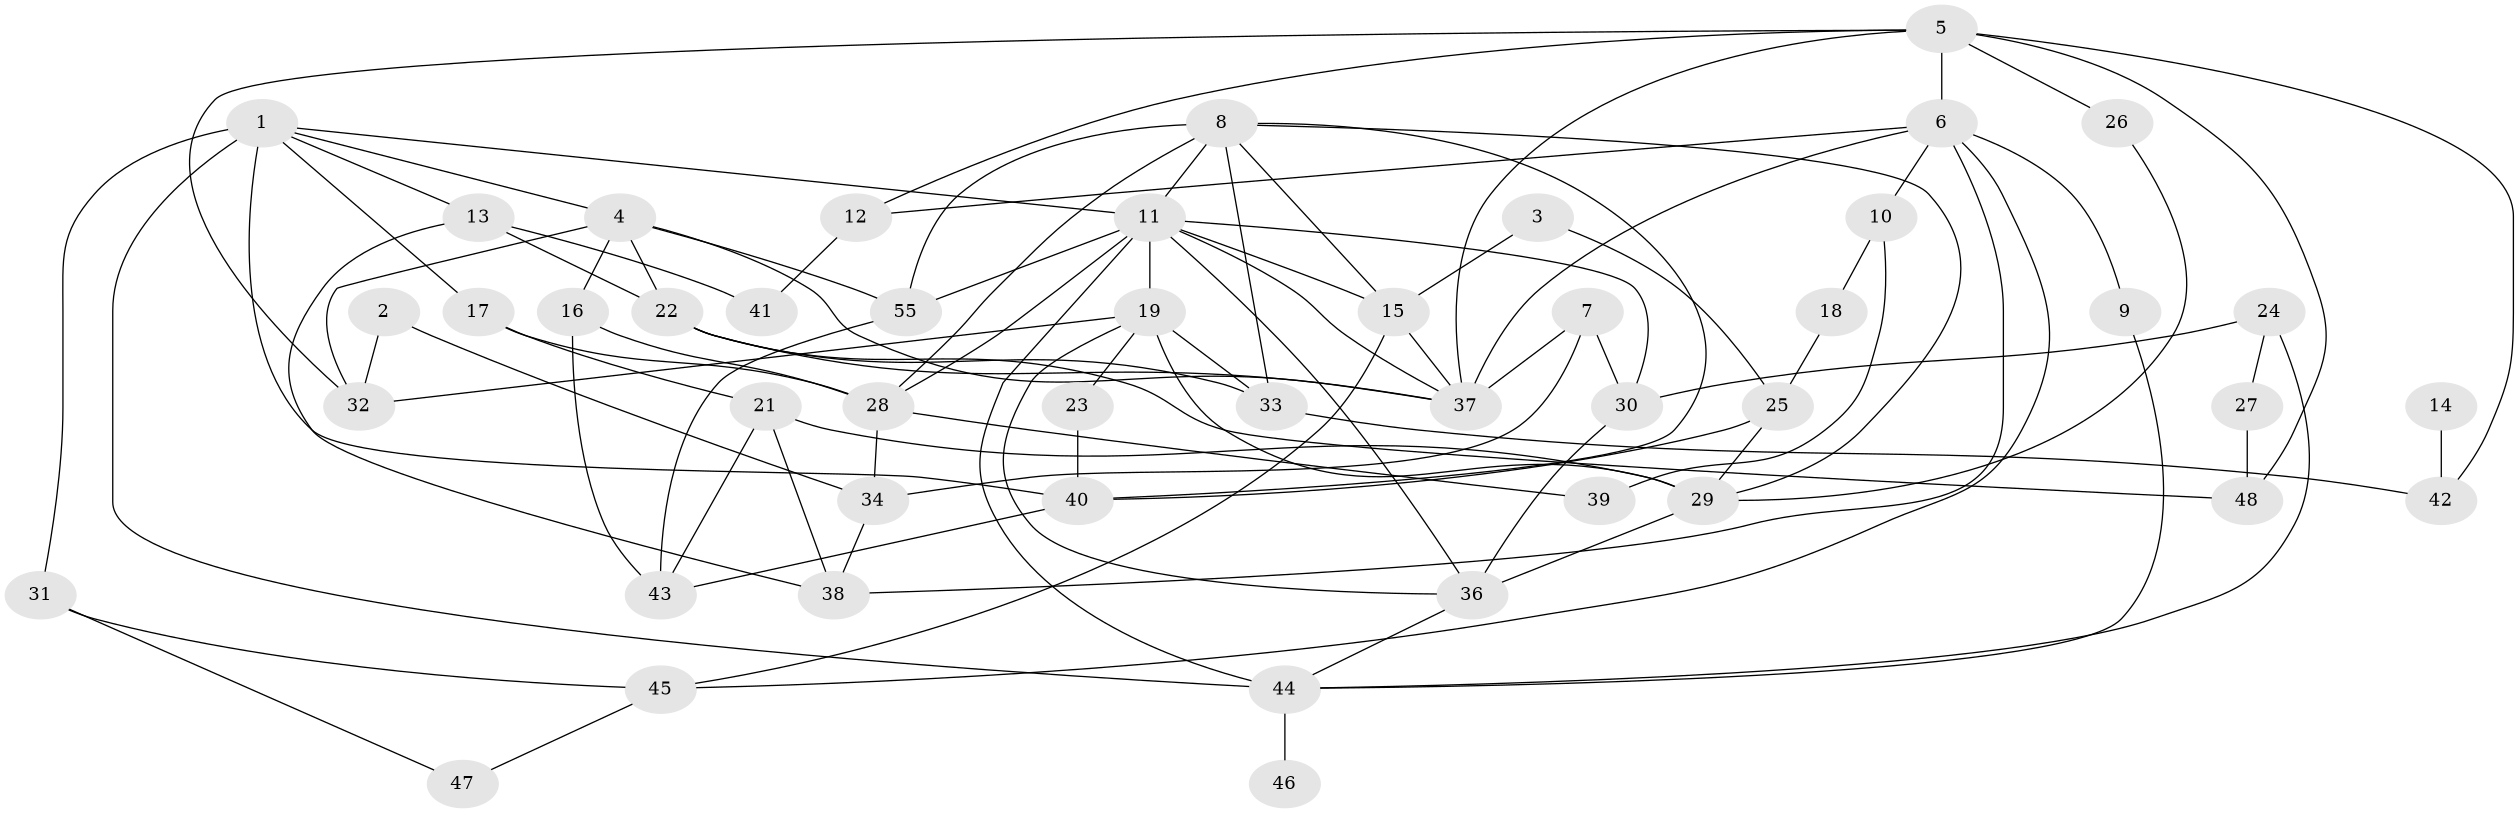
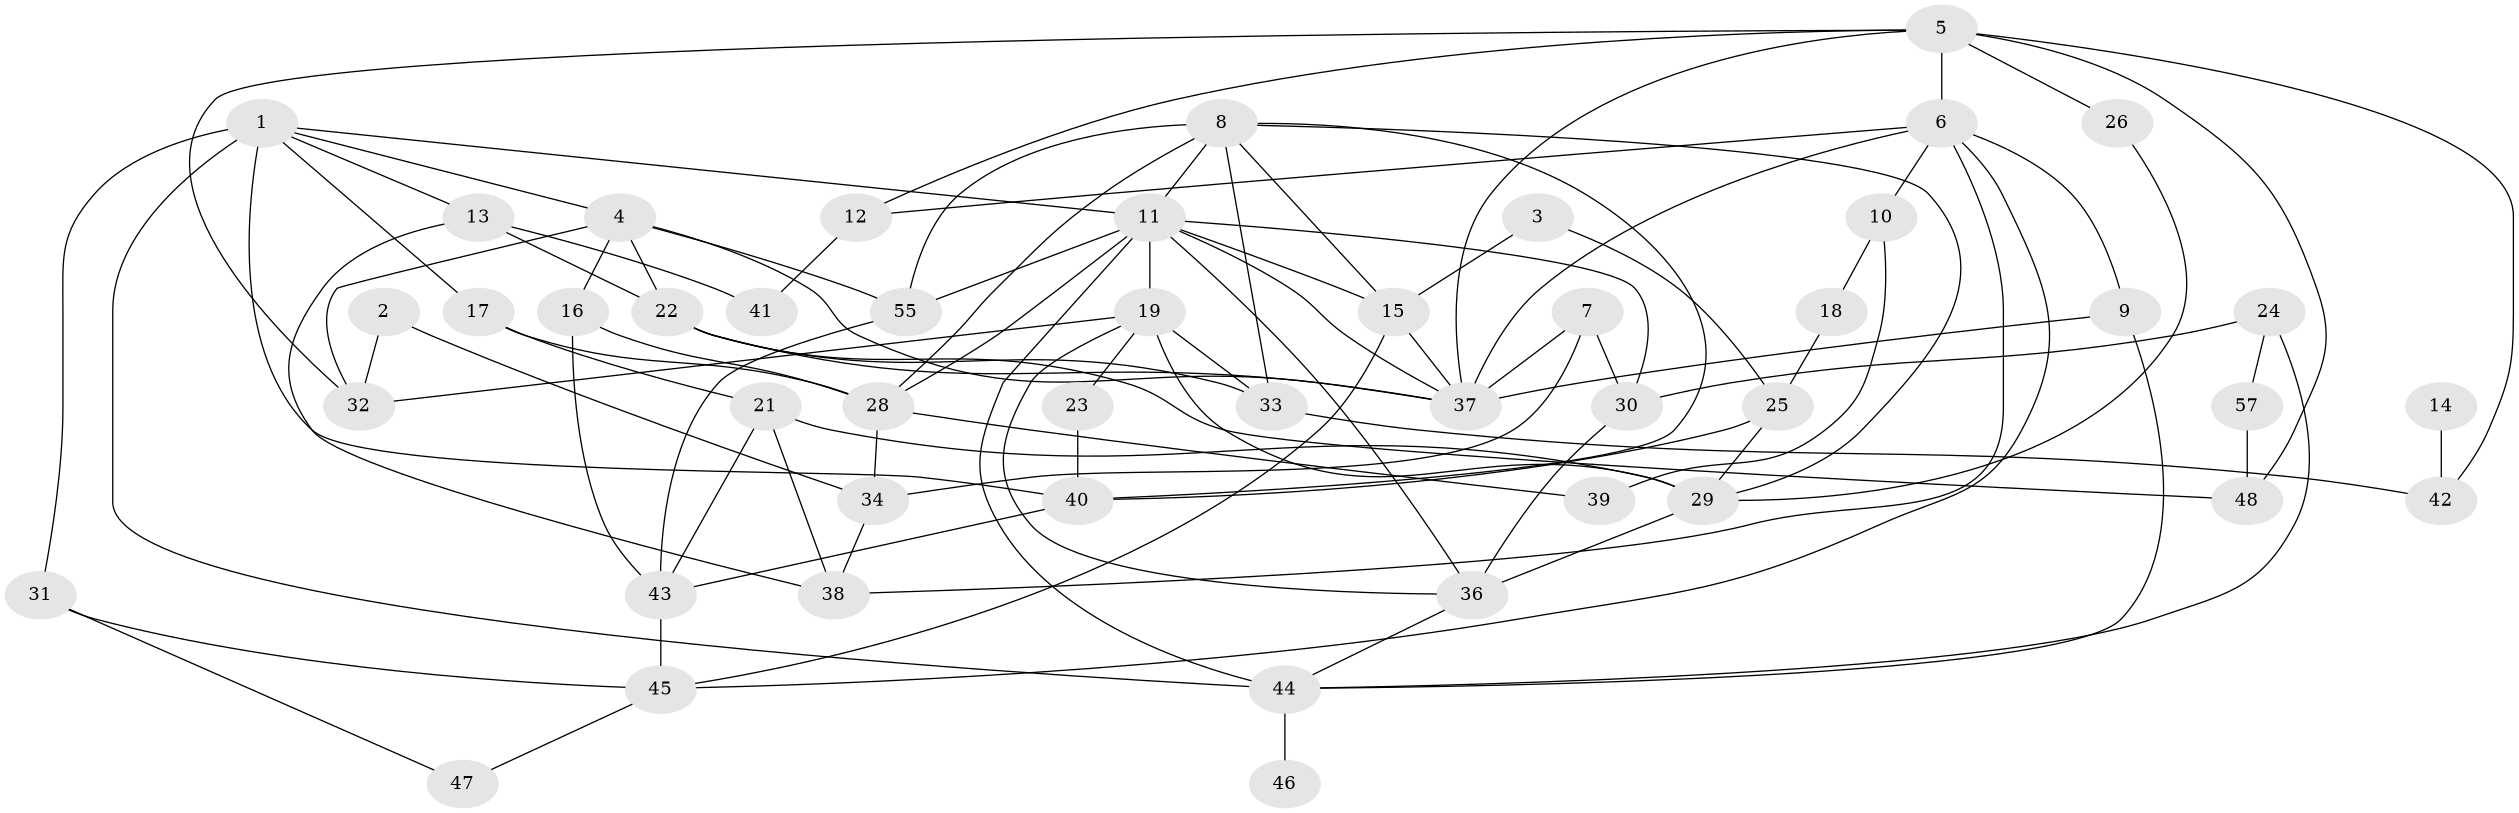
edge "9" -- "37": added
node "27": label "27" -> "57"
edge "43" -- "45": added
